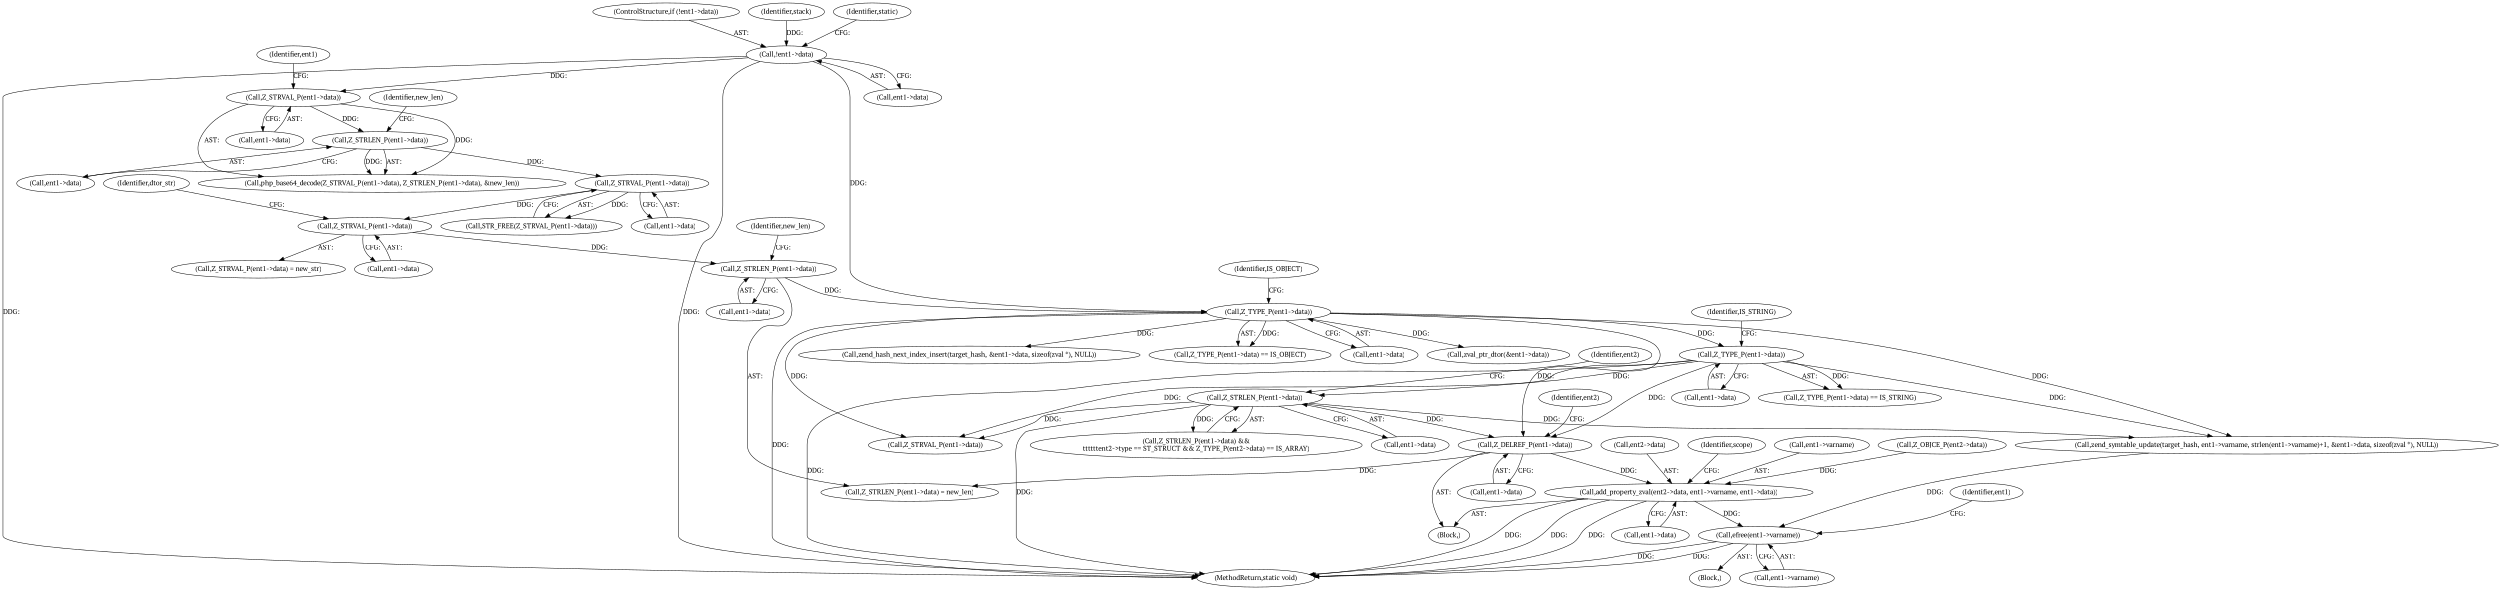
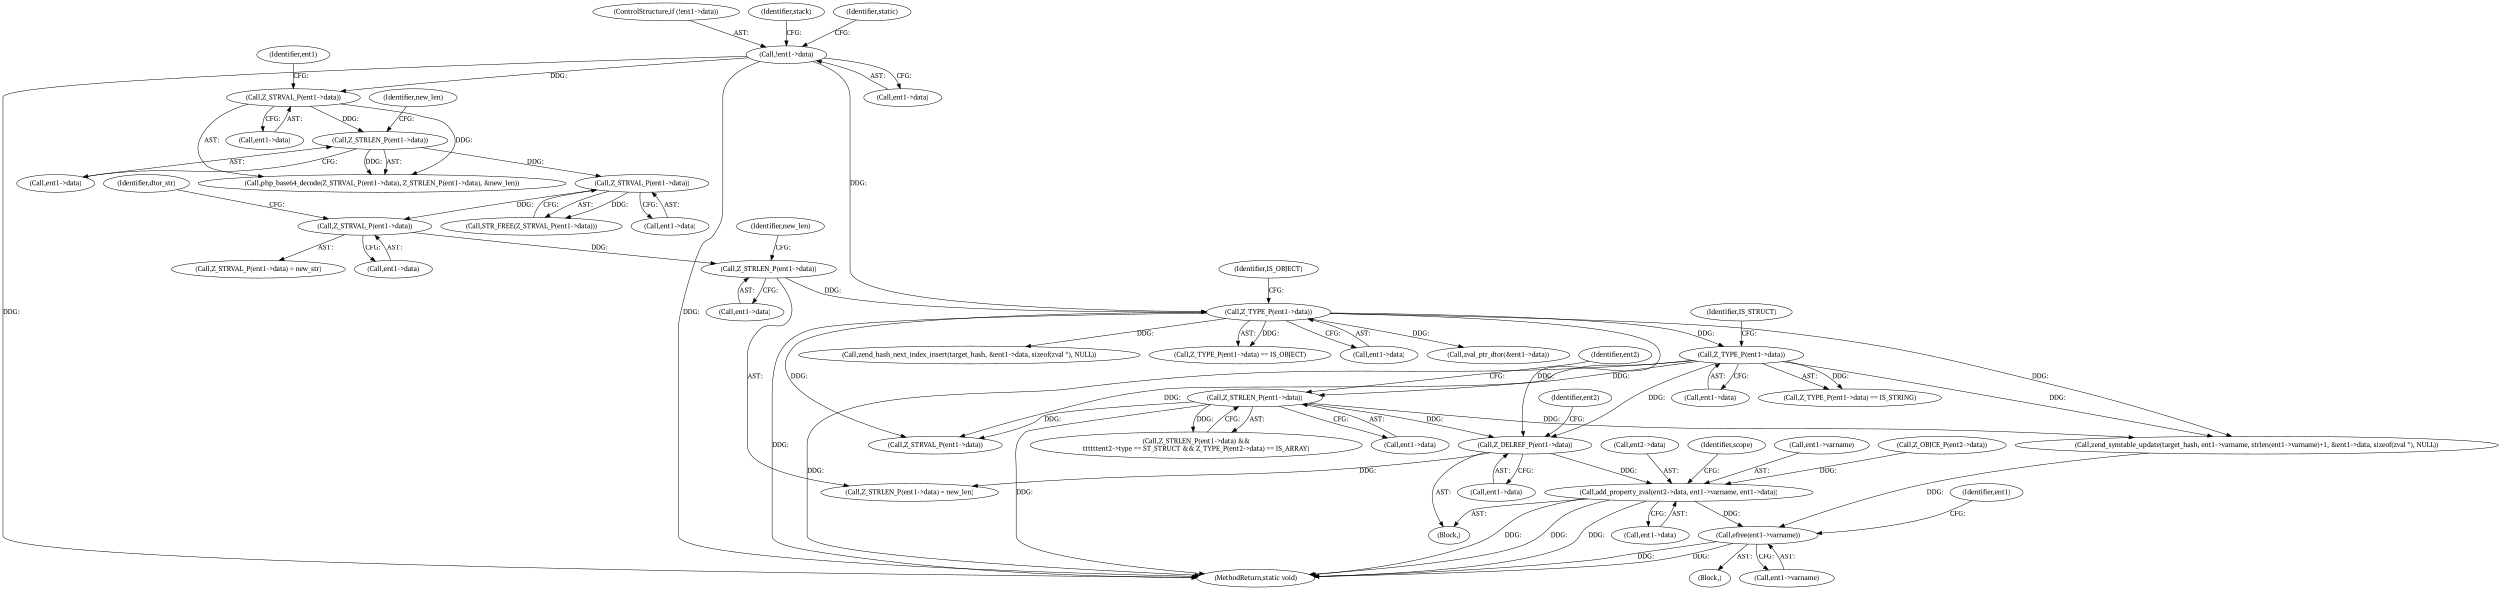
edge "(Identifier,stack)" -> "(Call,!ent1->data)": label "DDG: " -> "CFG: "
node "(Identifier,IS_STRING)": label "(Identifier,IS_STRING)" -> "(Identifier,IS_STRUCT)"
